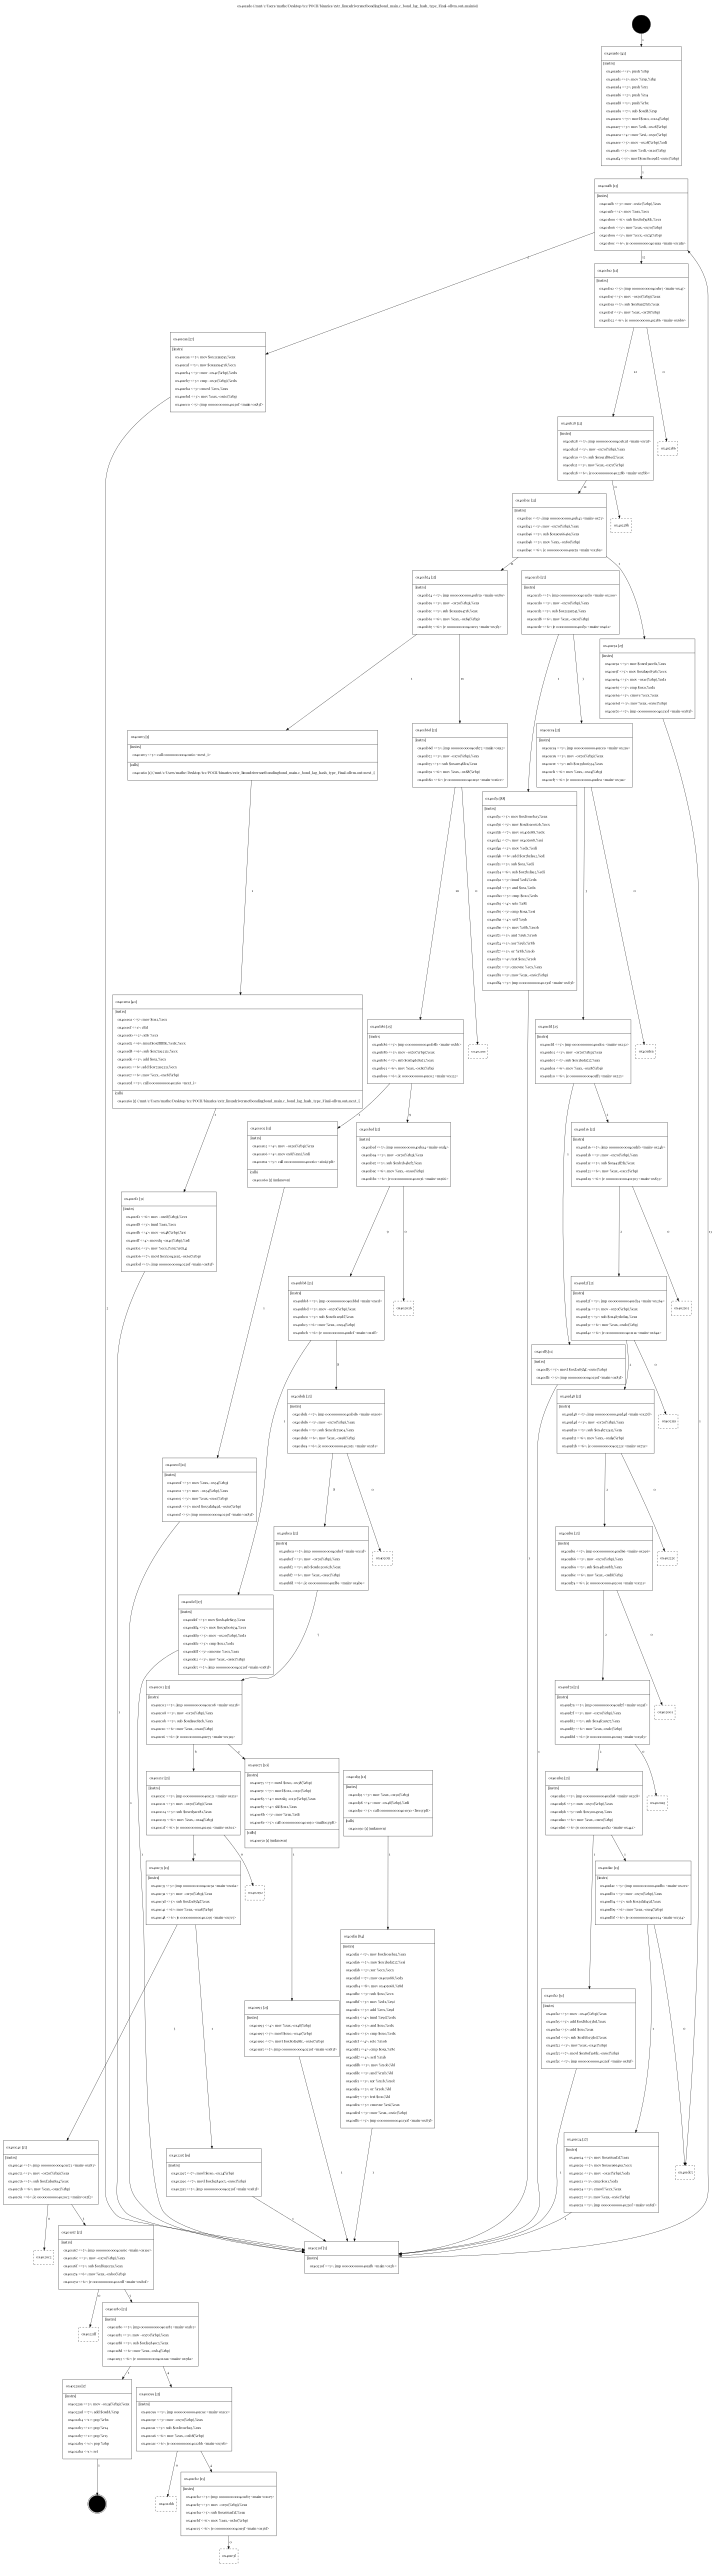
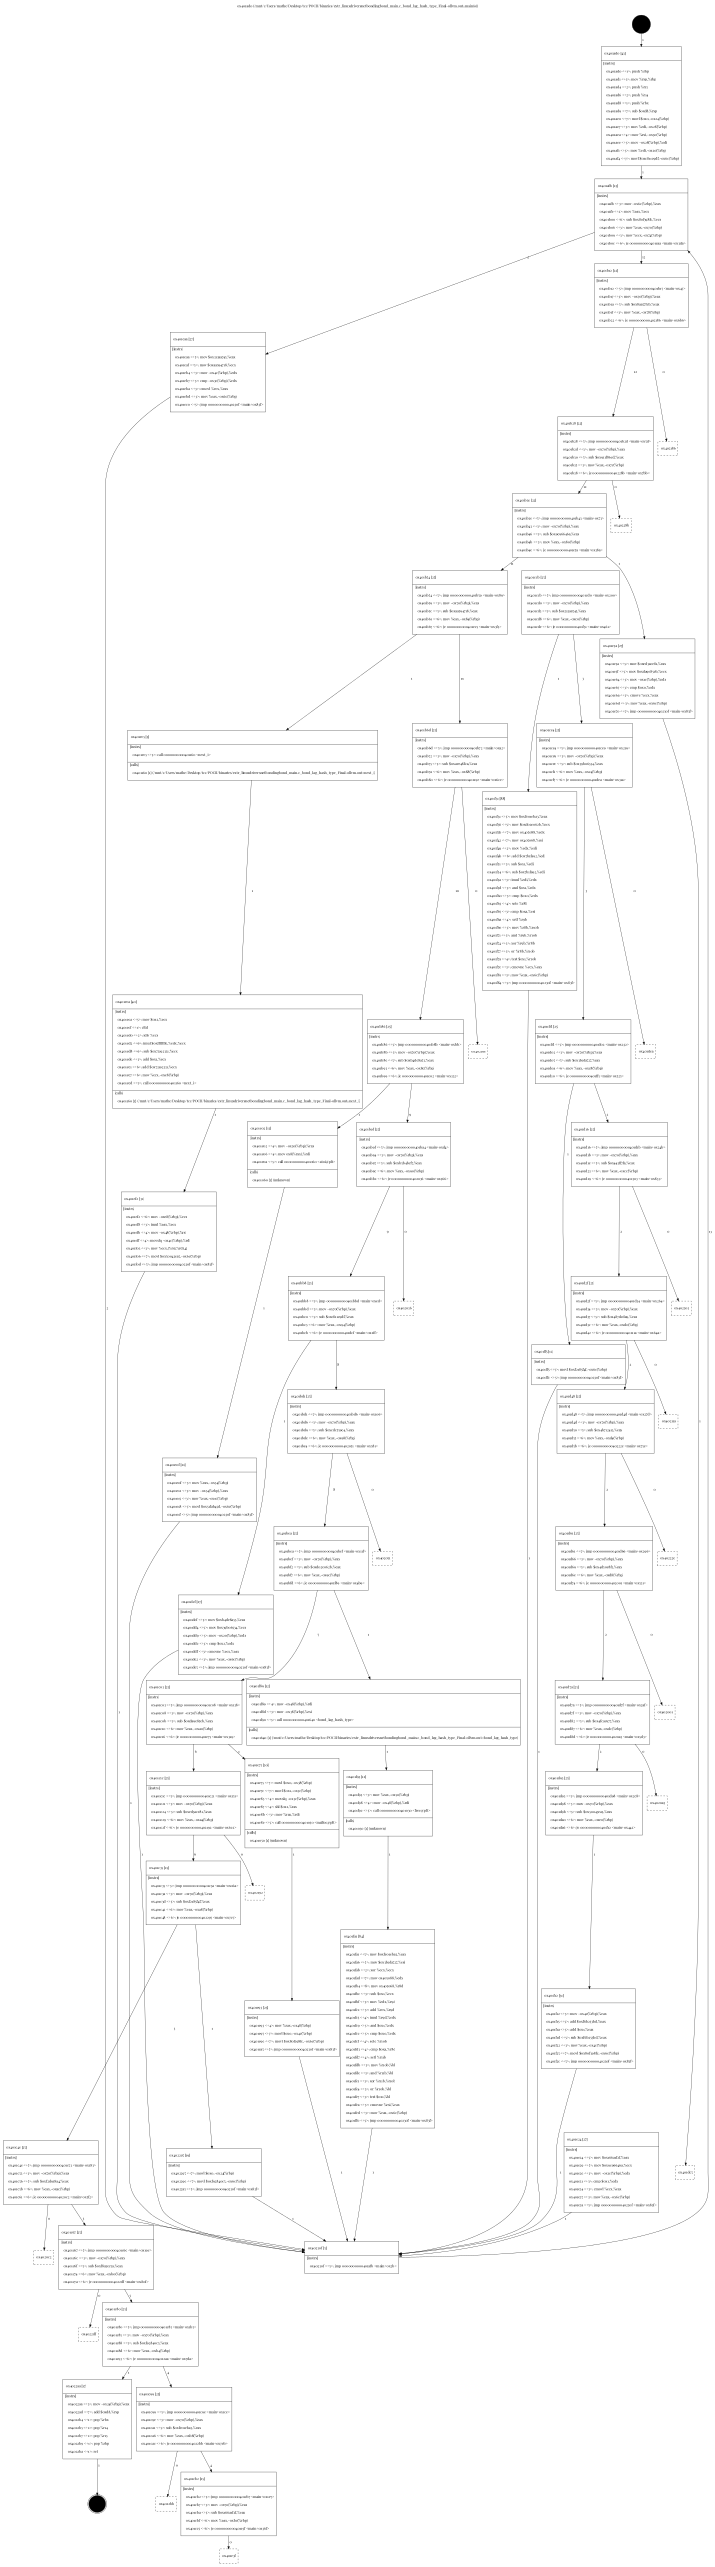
node "0x401f89 [12]": added
node "0x401dac [25]": removed
